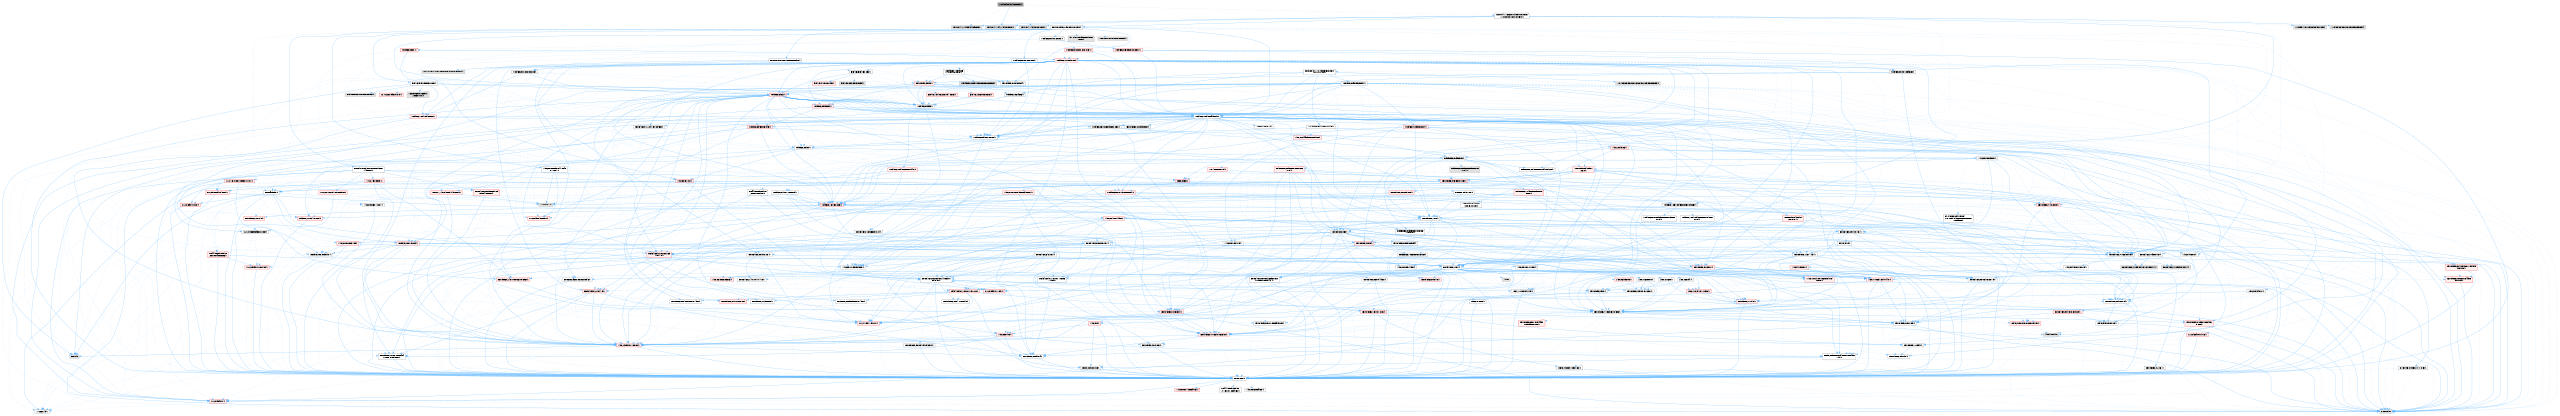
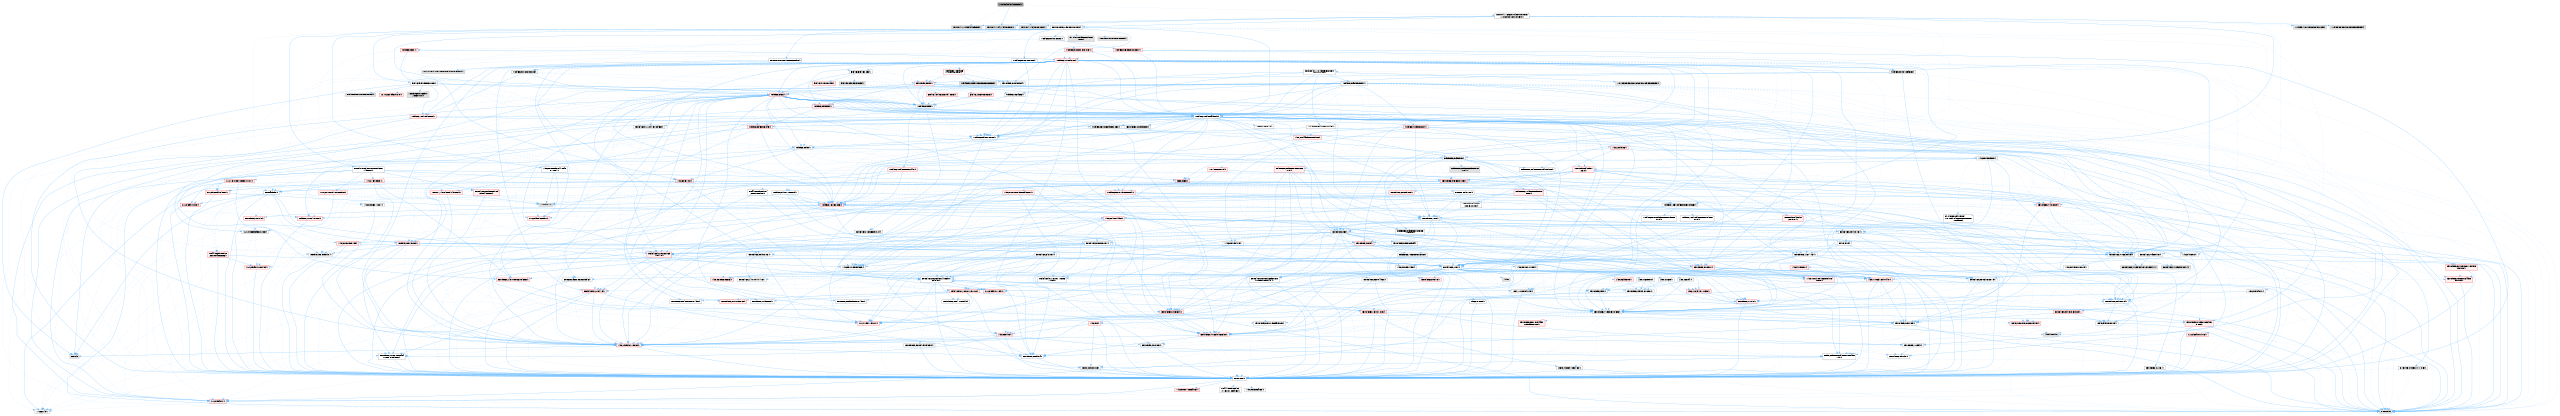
node "Interfaces/Interface _AssetUserData.h": color grey40 -> red
